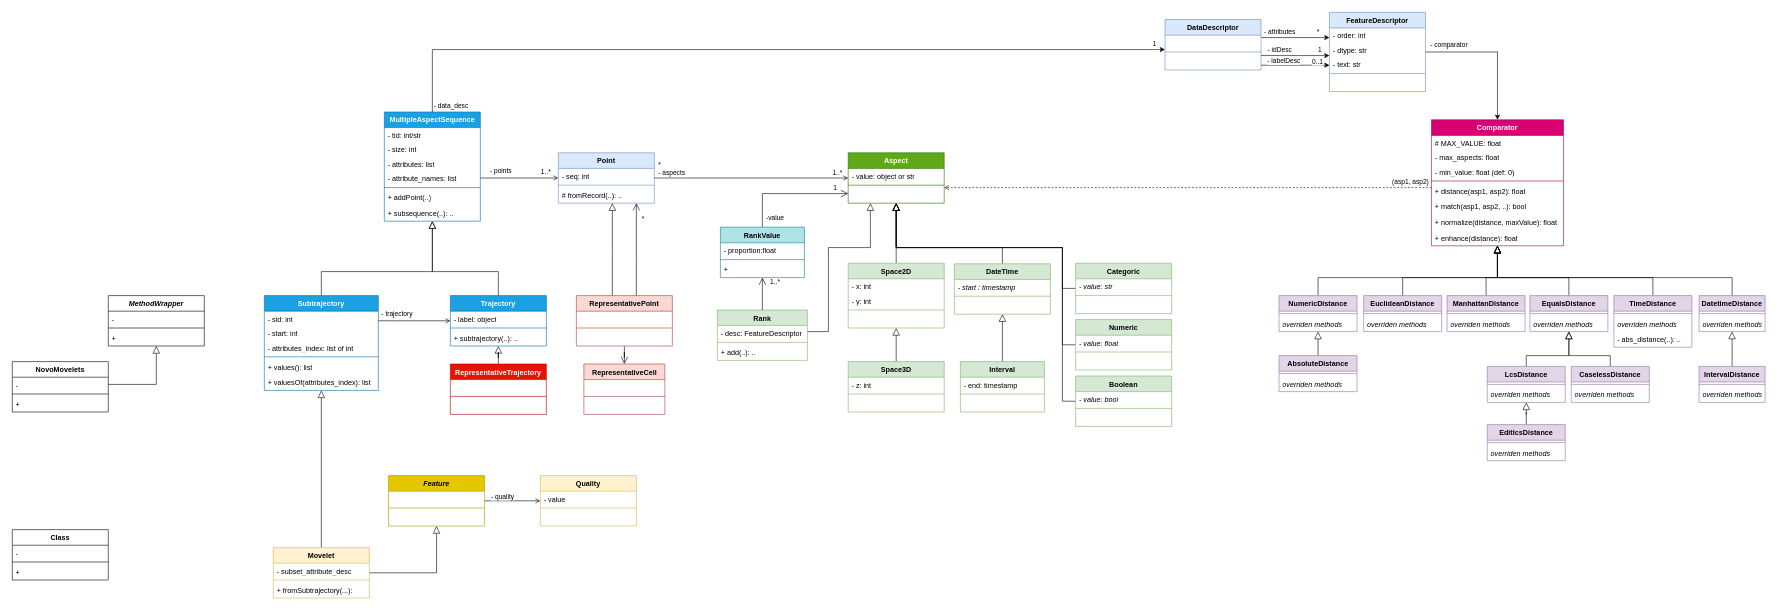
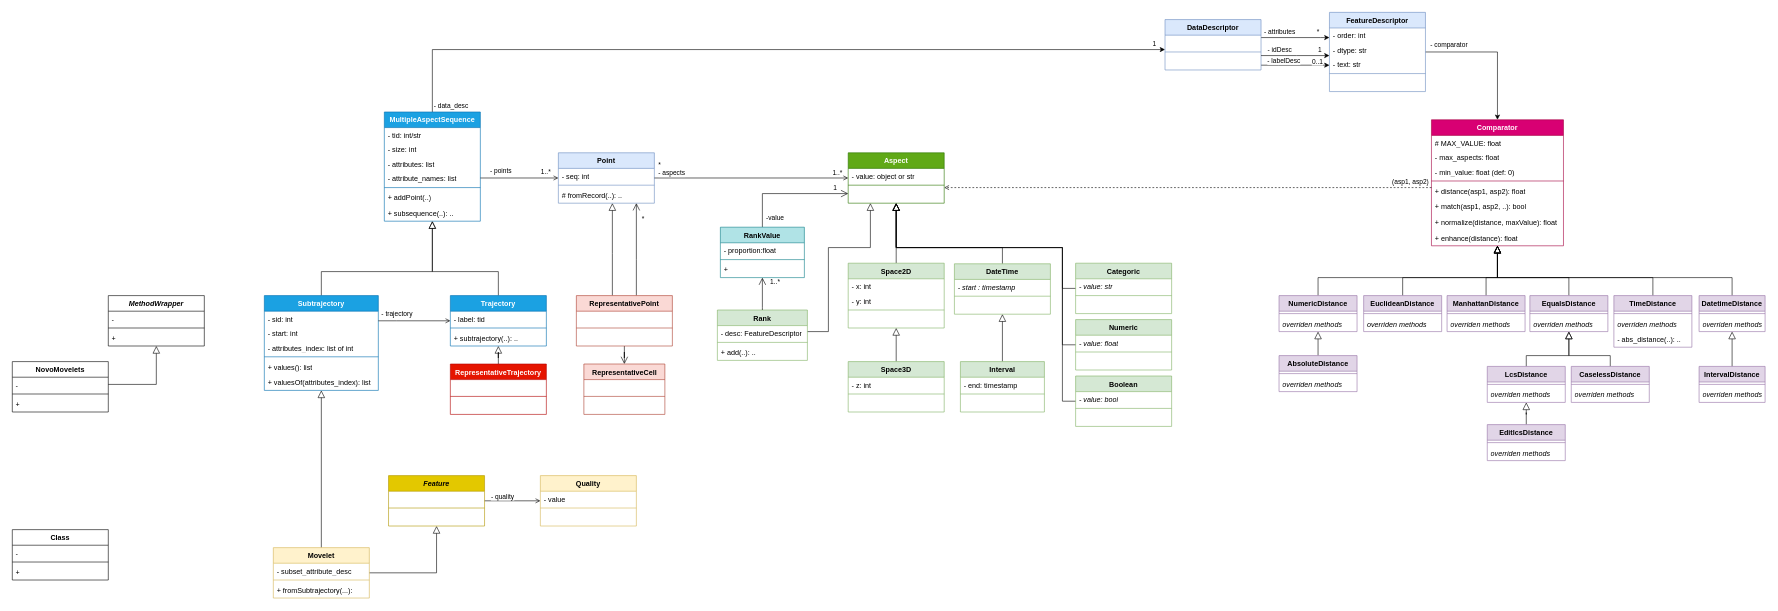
node "- label: object": label "- label: object" -> "- label: tid"
